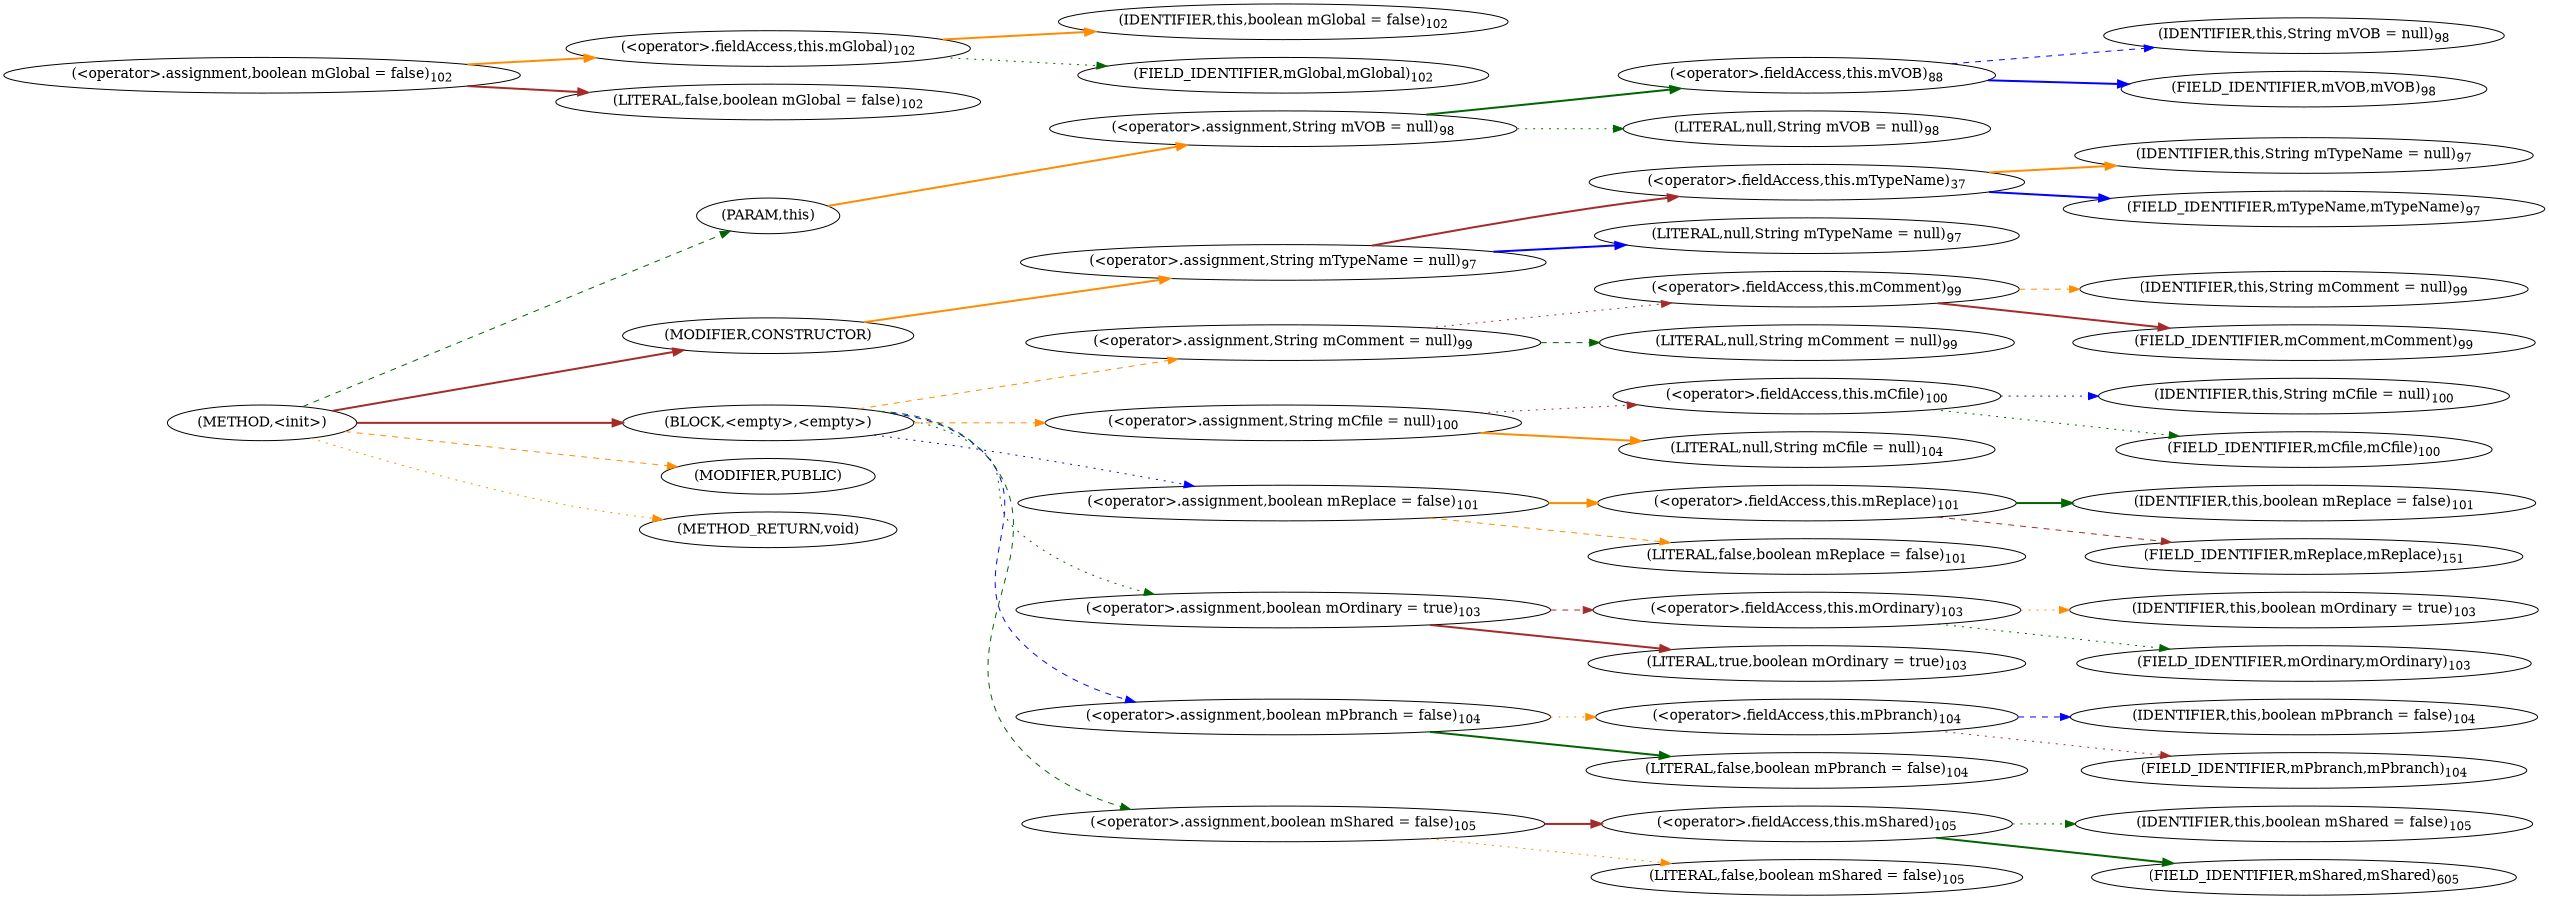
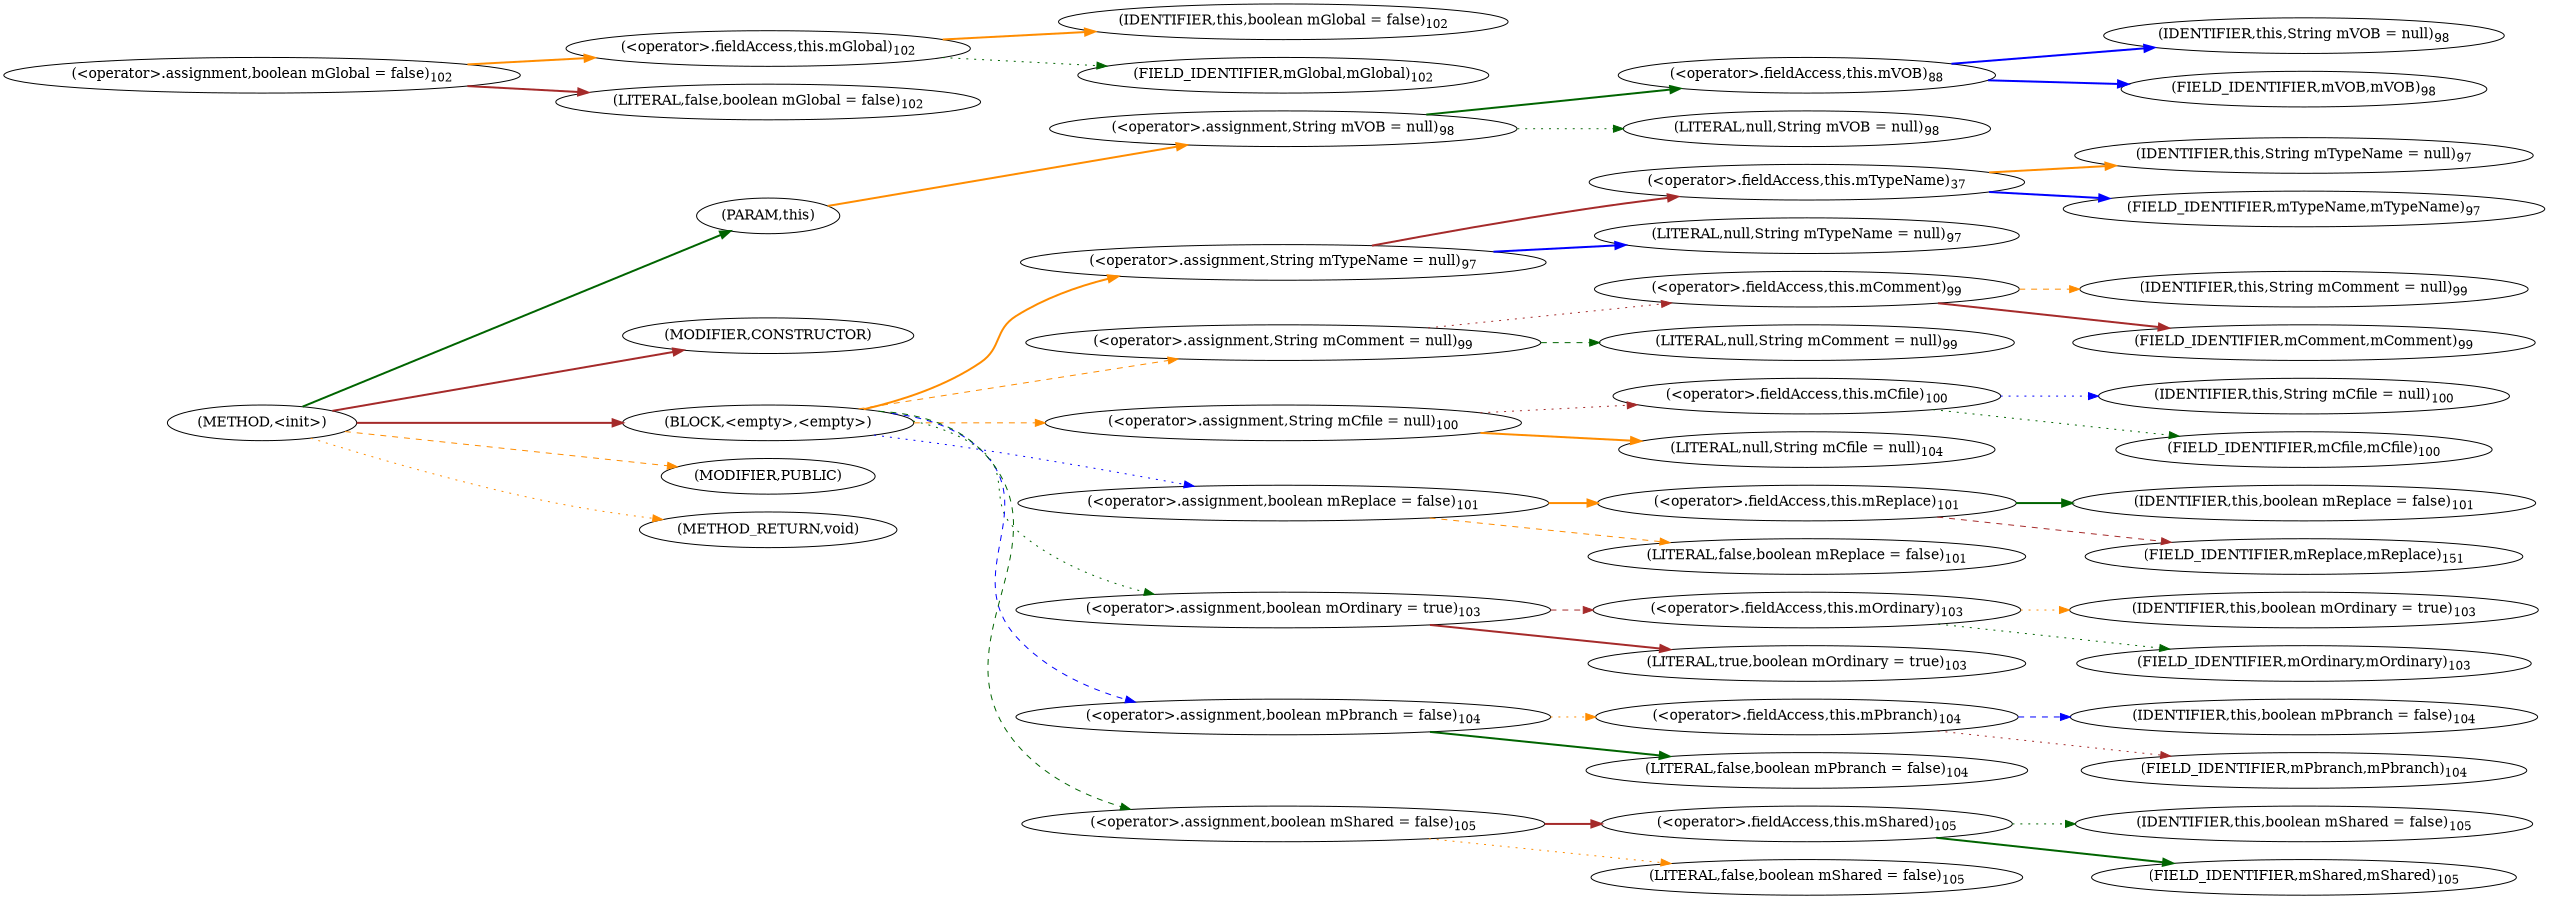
edge "(<operator>.fieldAccess,this.mVOB)" -> "(IDENTIFIER,this,String mVOB = null)": style dashed -> bold
edge "(MODIFIER,CONSTRUCTOR)" -> "(<operator>.assignment,String mTypeName = null)": now "(BLOCK,<empty>,<empty>)" -> "(<operator>.assignment,String mTypeName = null)"
edge "(METHOD,<init>)" -> "(PARAM,this)": style dashed -> bold
node "(FIELD_IDENTIFIER,mShared,mShared)": text "605" -> "105"
